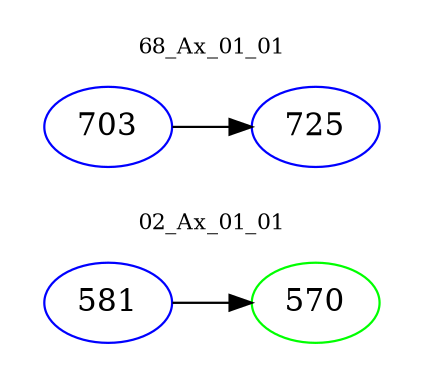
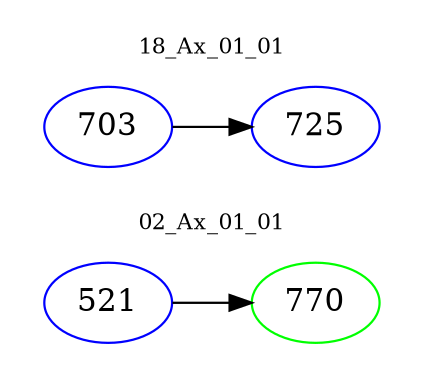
cluster "68_Ax_01_01": label "68_Ax_01_01" -> "18_Ax_01_01"
node "581": label "581" -> "521"
node "570": label "570" -> "770"
